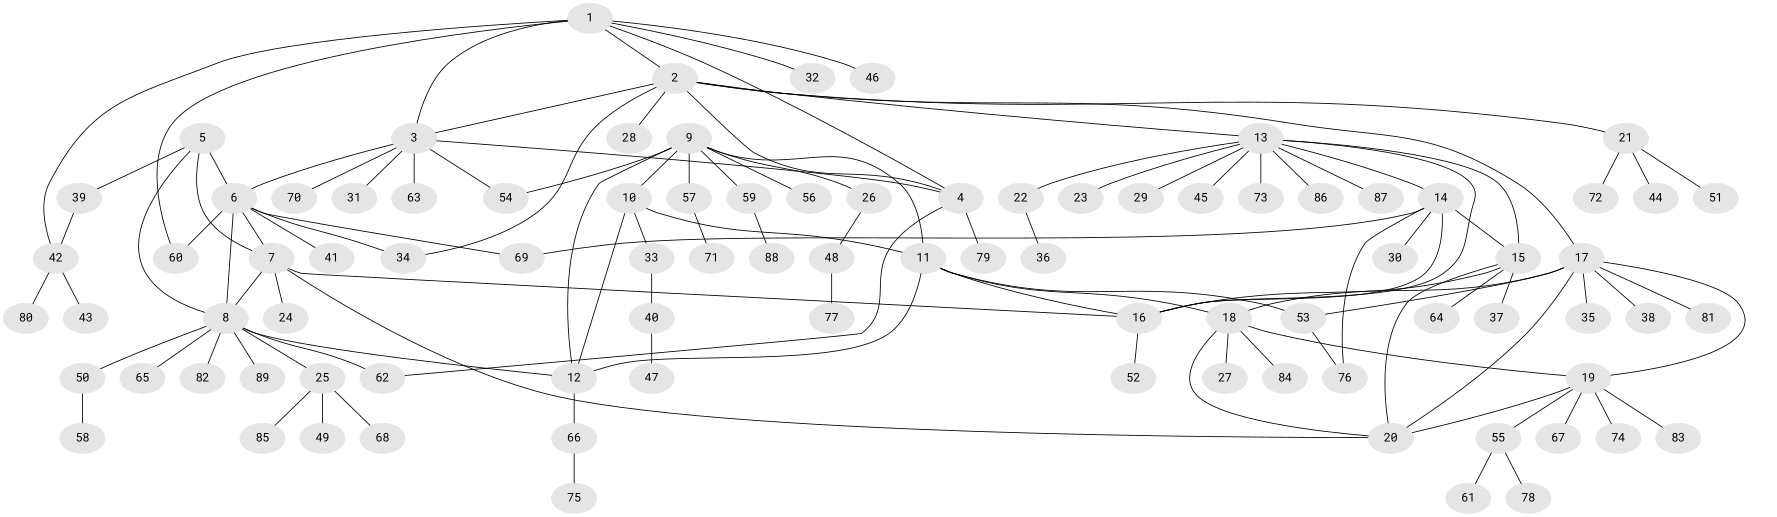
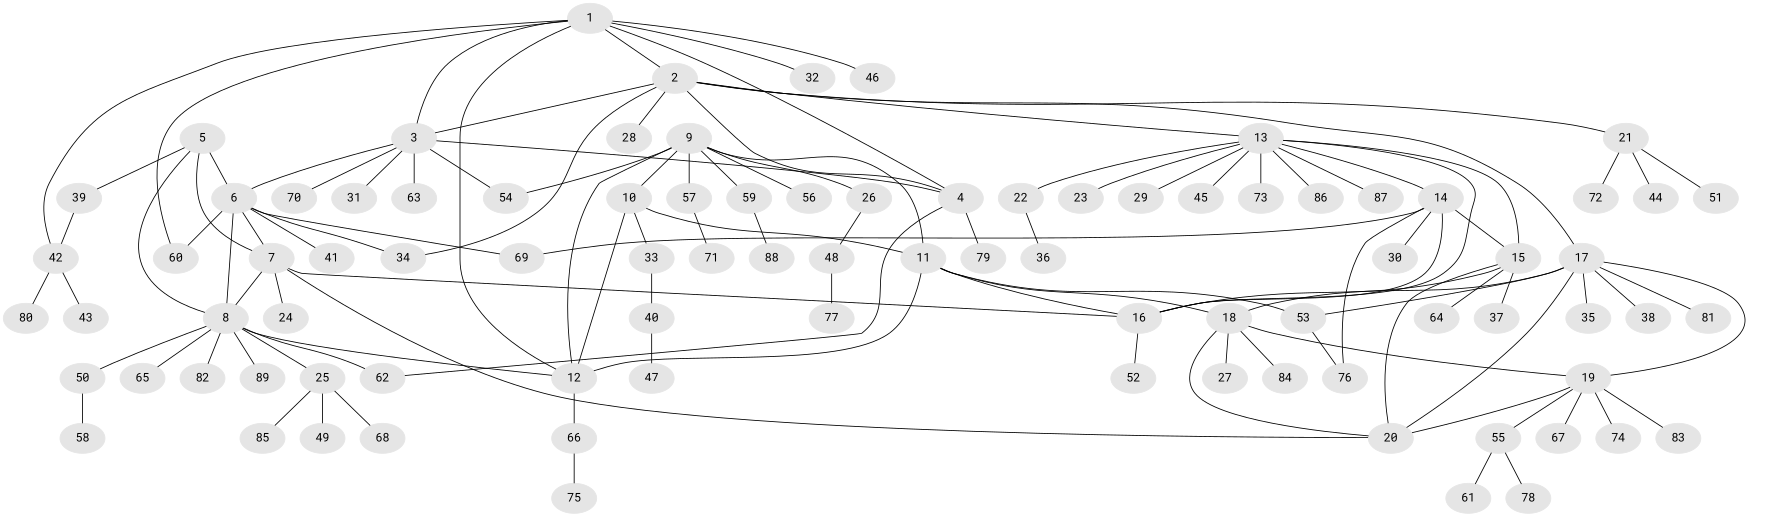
edge "1" -- "12": added
